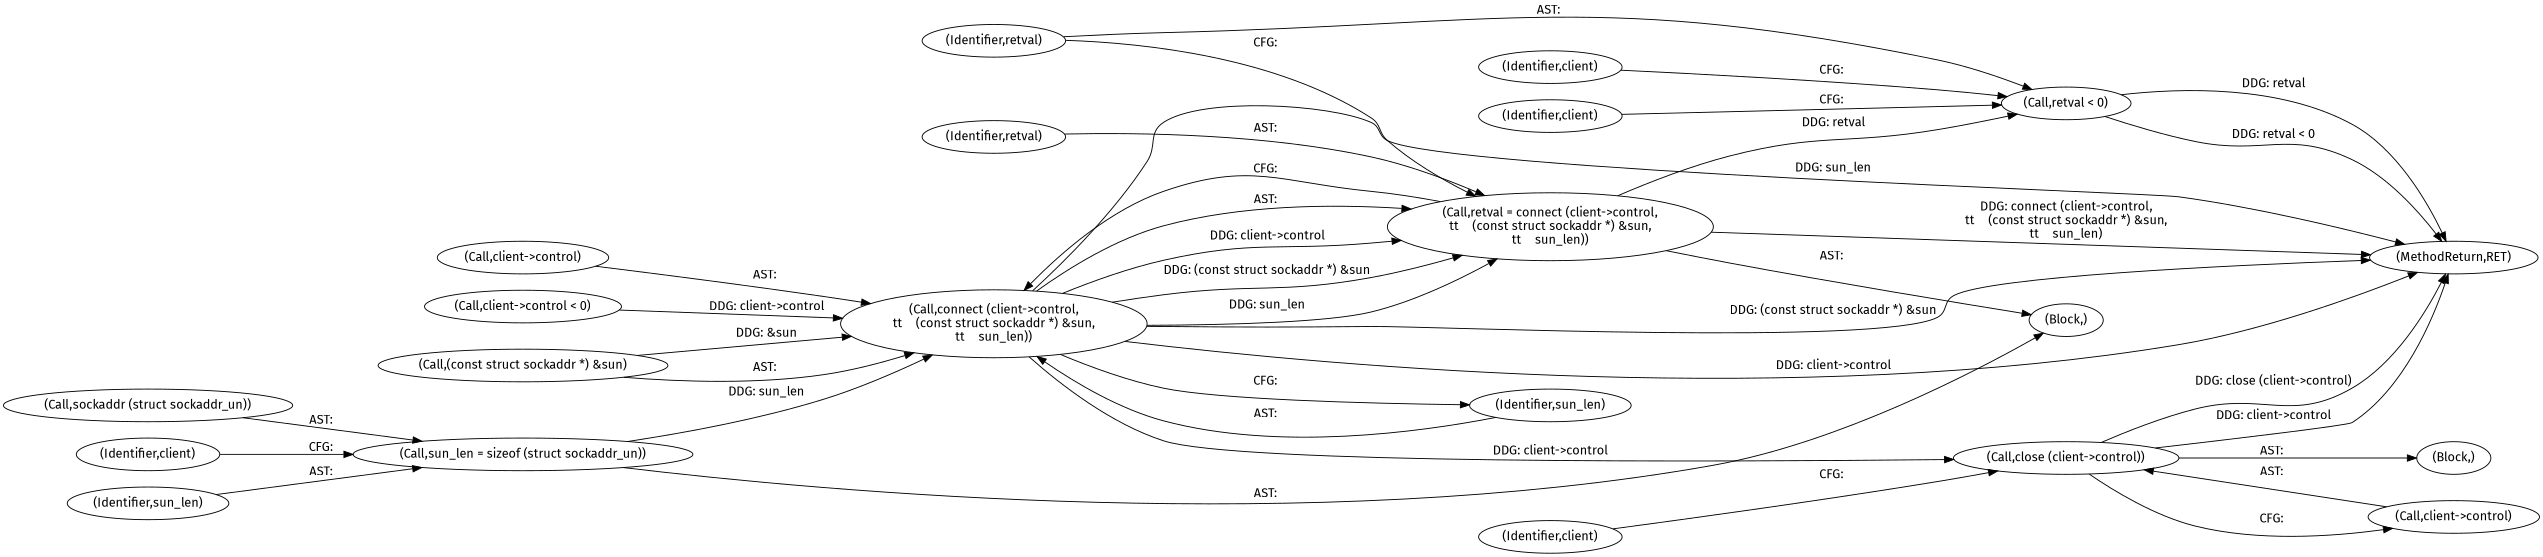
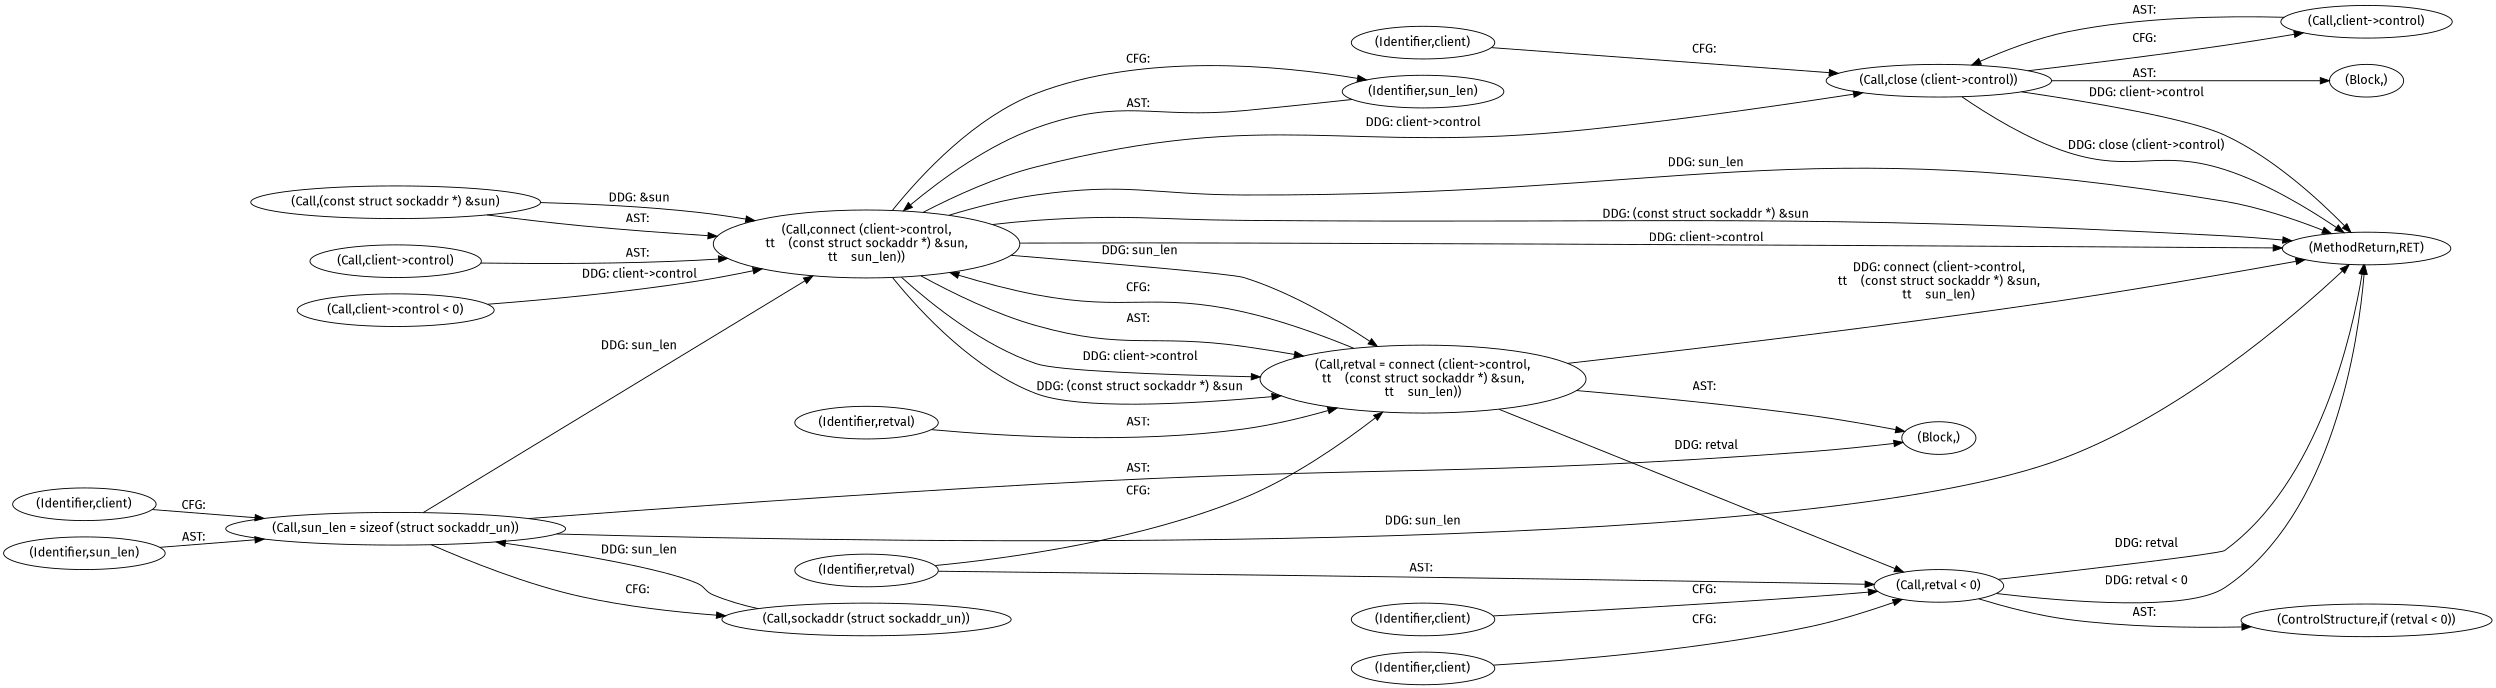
edge "(Call,sockaddr (struct sockaddr_un))" -> "(Call,sun_len = sizeof (struct sockaddr_un))": label "AST: " -> "DDG: sun_len"
edge "(Call,sun_len = sizeof (struct sockaddr_un))" -> "(MethodReturn,RET)": added, label "DDG: sun_len"
edge "(Call,sun_len = sizeof (struct sockaddr_un))" -> "(Call,sockaddr (struct sockaddr_un))": added, label "CFG:"
node "(ControlStructure,if (retval < 0))": added
